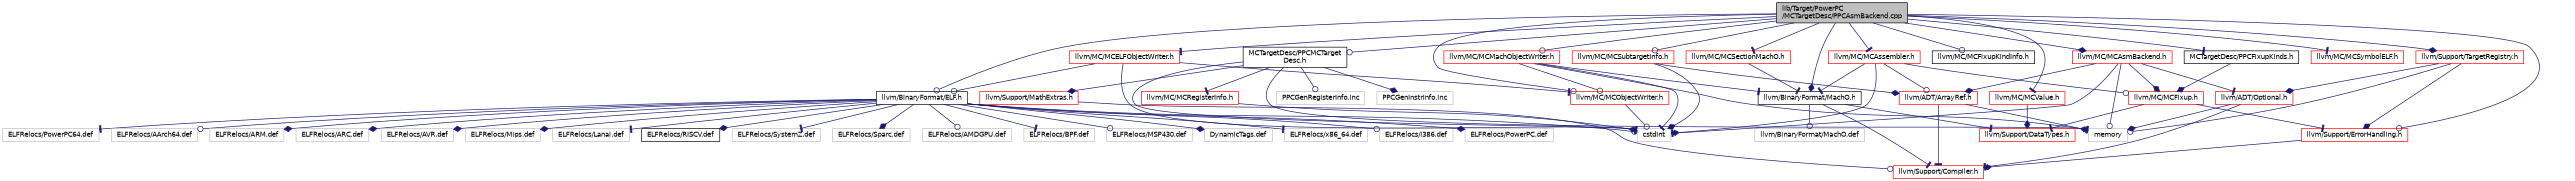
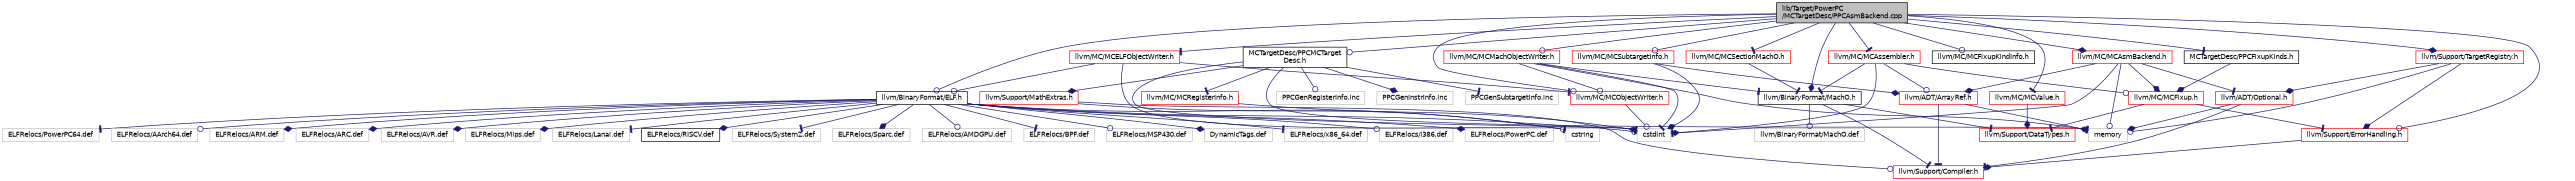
node "llvm/MC/MCSymbolELF.h": removed
node "PPCGenSubtargetInfo.inc": added
node "cstring": added
